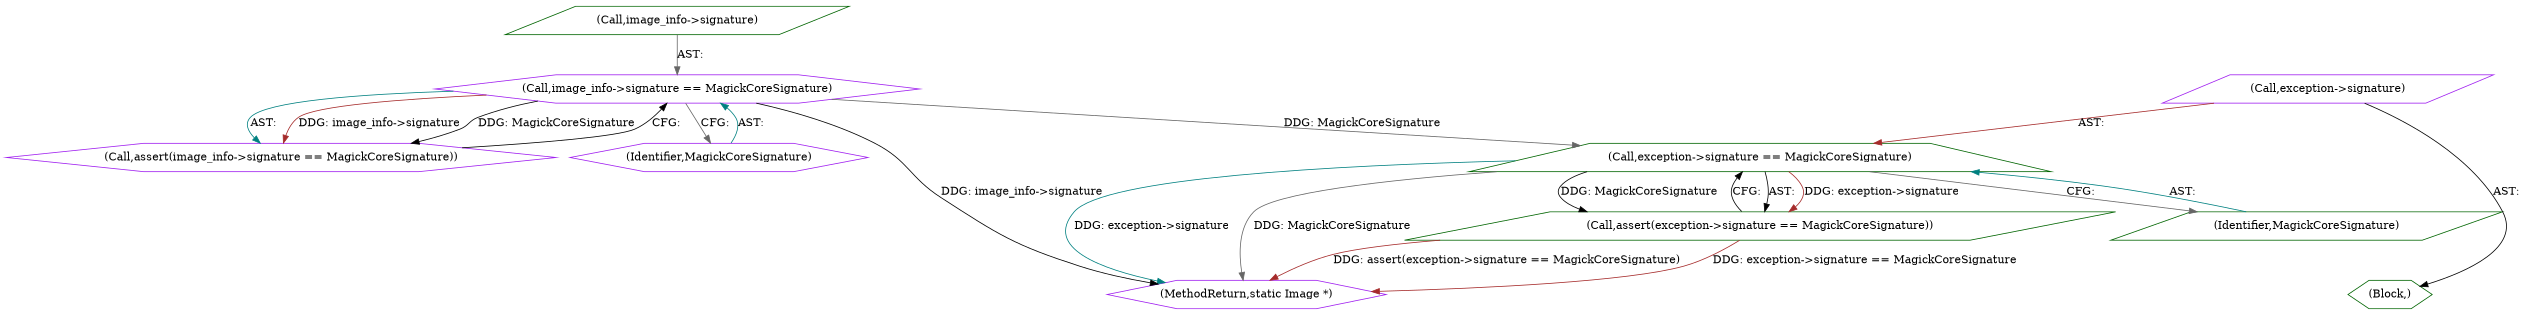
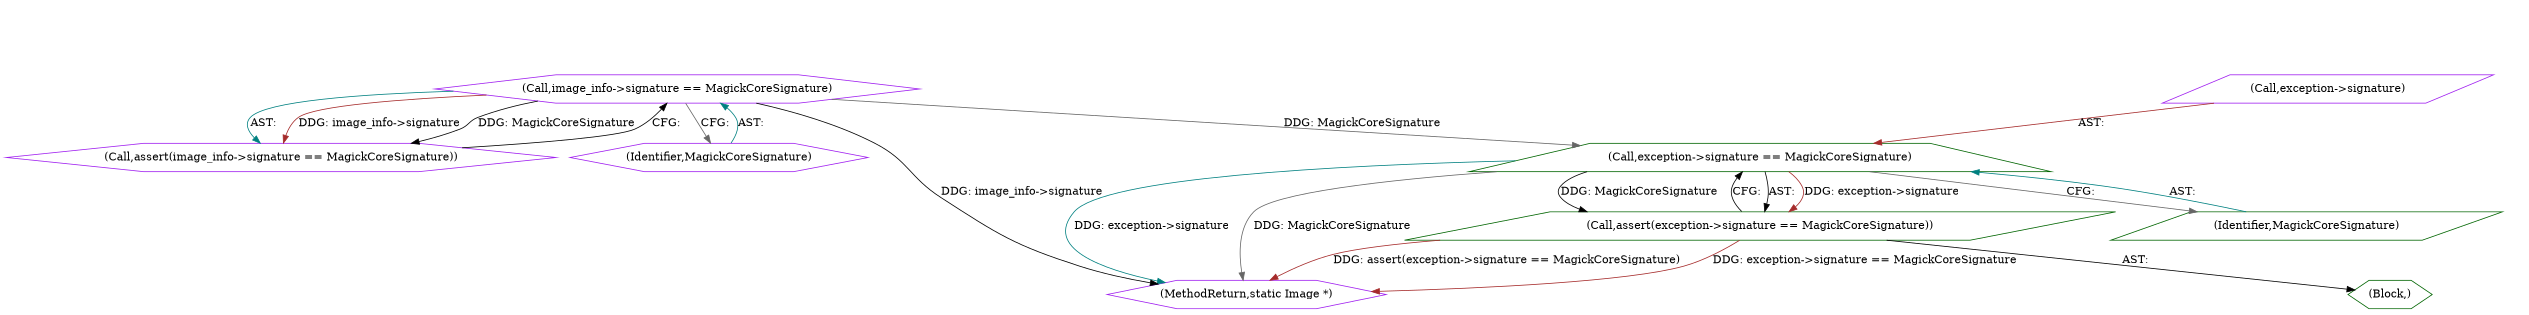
node "(Call,image_info->signature)": removed
edge "(Call,exception->signature)" -> "(Block,)": now "(Call,assert(exception->signature == MagickCoreSignature))" -> "(Block,)"
